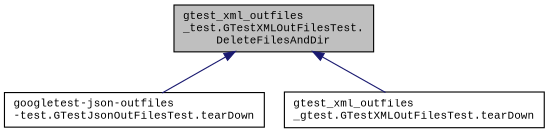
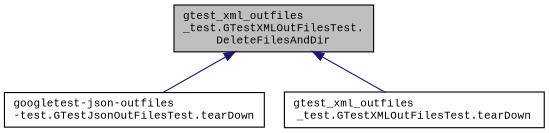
node "gtest_xml_outfiles _gtest.GTestXMLOutFilesTest.tearDown": label "gtest_xml_outfiles _gtest.GTestXMLOutFilesTest.tearDown" -> "gtest_xml_outfiles _test.GTestXMLOutFilesTest.tearDown"
